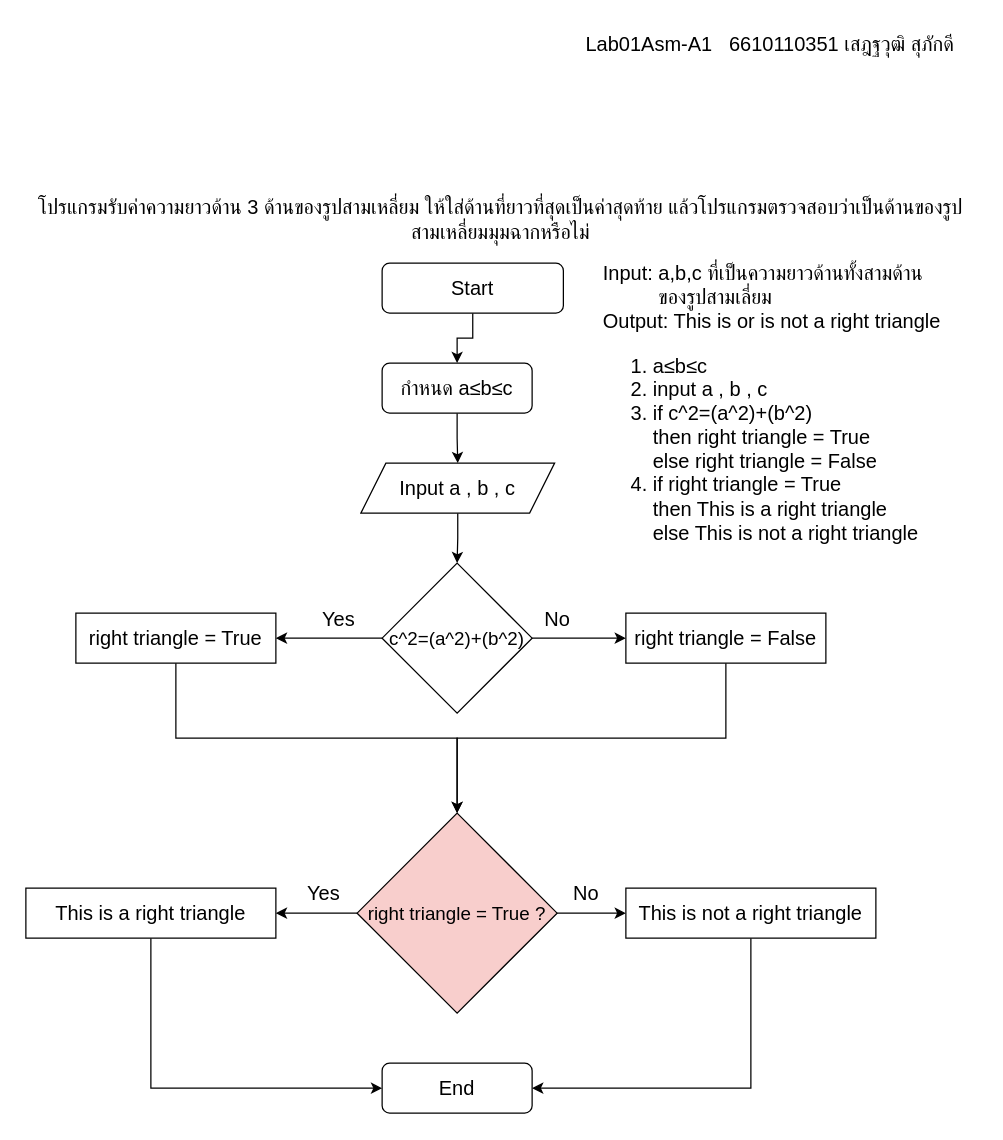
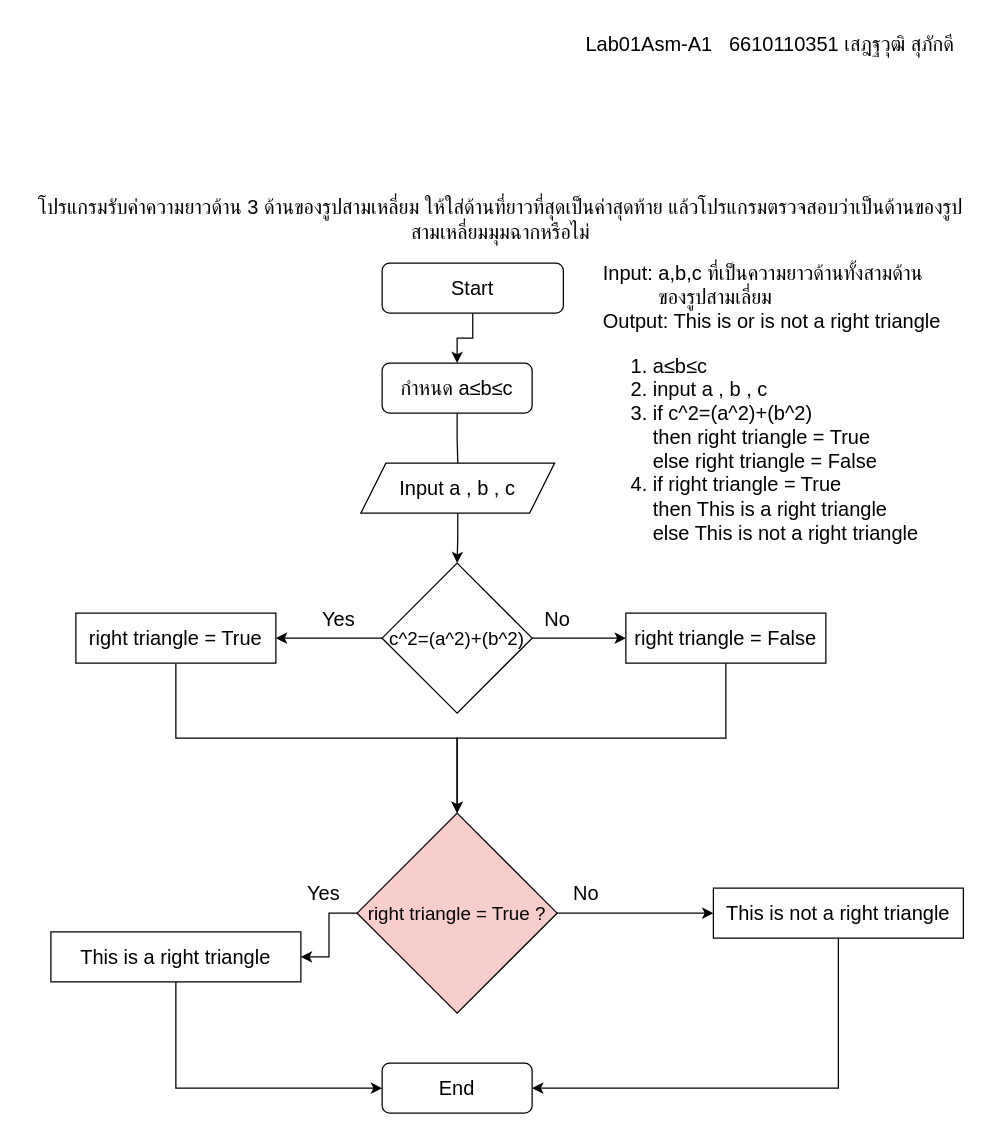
edge "กำหนด a≤b≤c" -> "Input a , b , c": arrowhead classic -> none
node "This is a right triangle": moved (151, 913) -> (176, 957)
node "This is not a right triangle": moved (751, 913) -> (838, 913)
